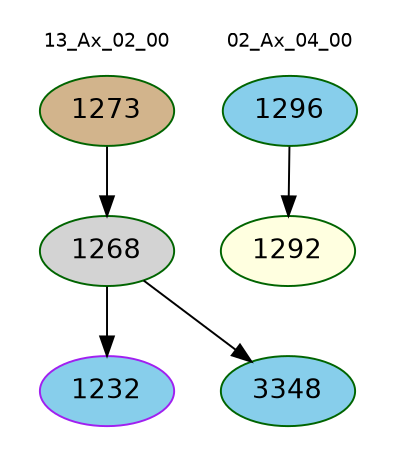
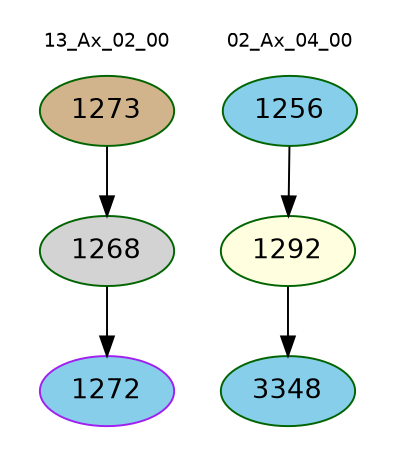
node "1296": label "1296" -> "1256"
edge "1268" -> "3348": now "1292" -> "3348"
node "1232": label "1232" -> "1272"
